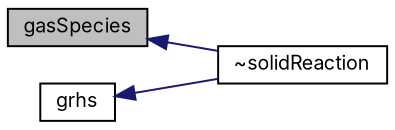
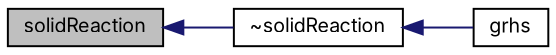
node "gasSpecies": label "gasSpecies" -> "solidReaction"
edge "~solidReaction" -> "grhs": reversed
